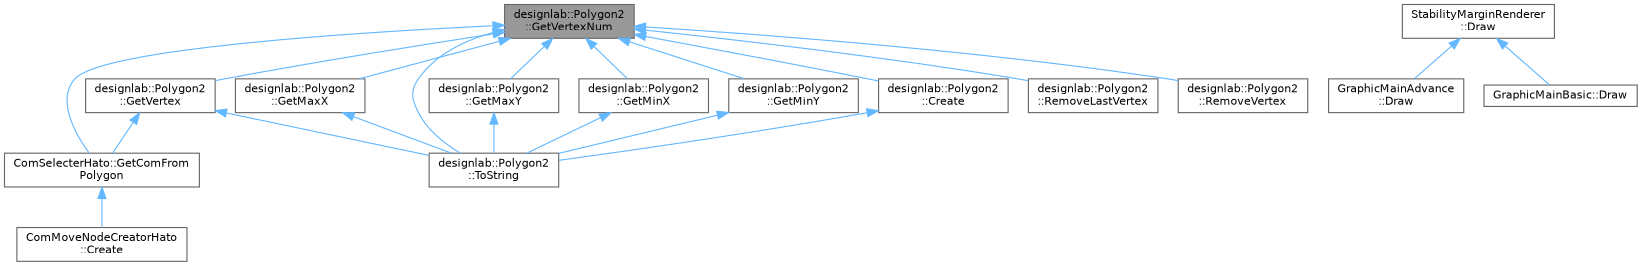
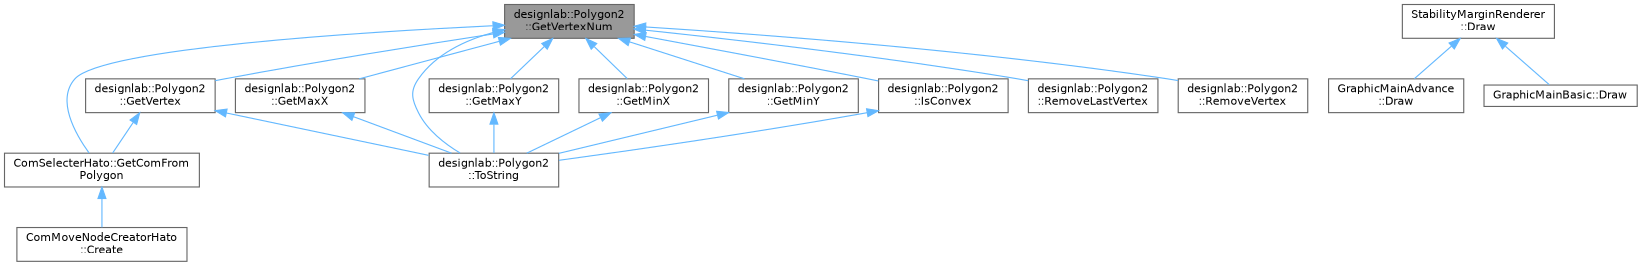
node "designlab::Polygon2 ::Create": label "designlab::Polygon2 ::Create" -> "designlab::Polygon2 ::IsConvex"
